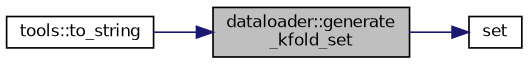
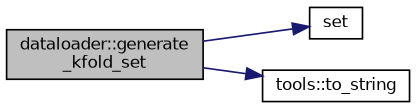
edge "tools::to_string" -> "dataloader::generate _kfold_set": reversed
